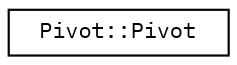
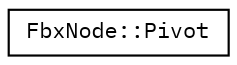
node "Pivot::Pivot": label "Pivot::Pivot" -> "FbxNode::Pivot"
